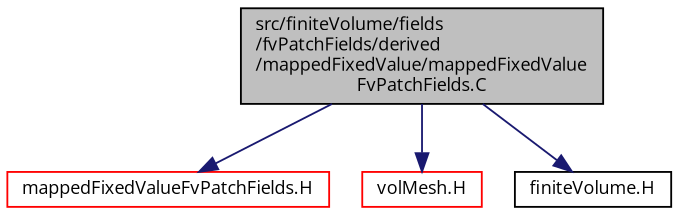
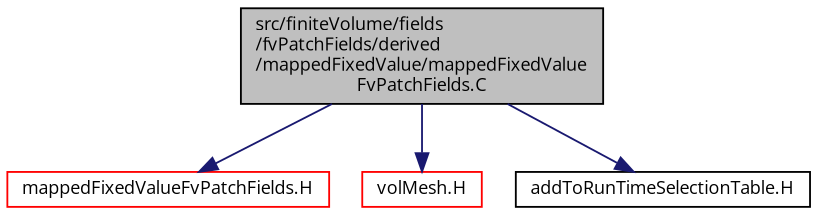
node "finiteVolume.H": label "finiteVolume.H" -> "addToRunTimeSelectionTable.H"
